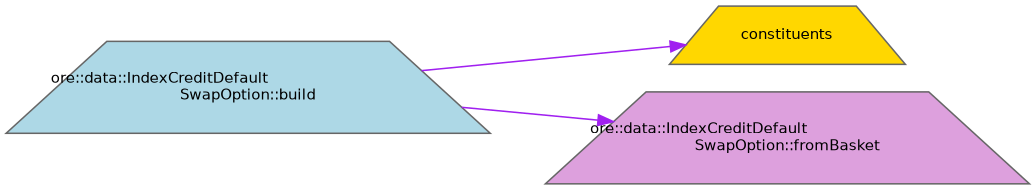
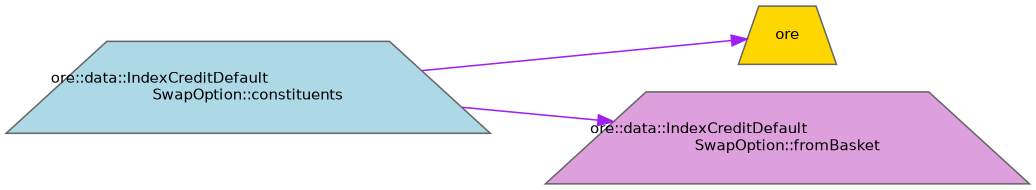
node "constituents": label "constituents" -> "ore"
node "ore::data::IndexCreditDefault SwapOption::build": label "ore::data::IndexCreditDefault SwapOption::build" -> "ore::data::IndexCreditDefault SwapOption::constituents"
